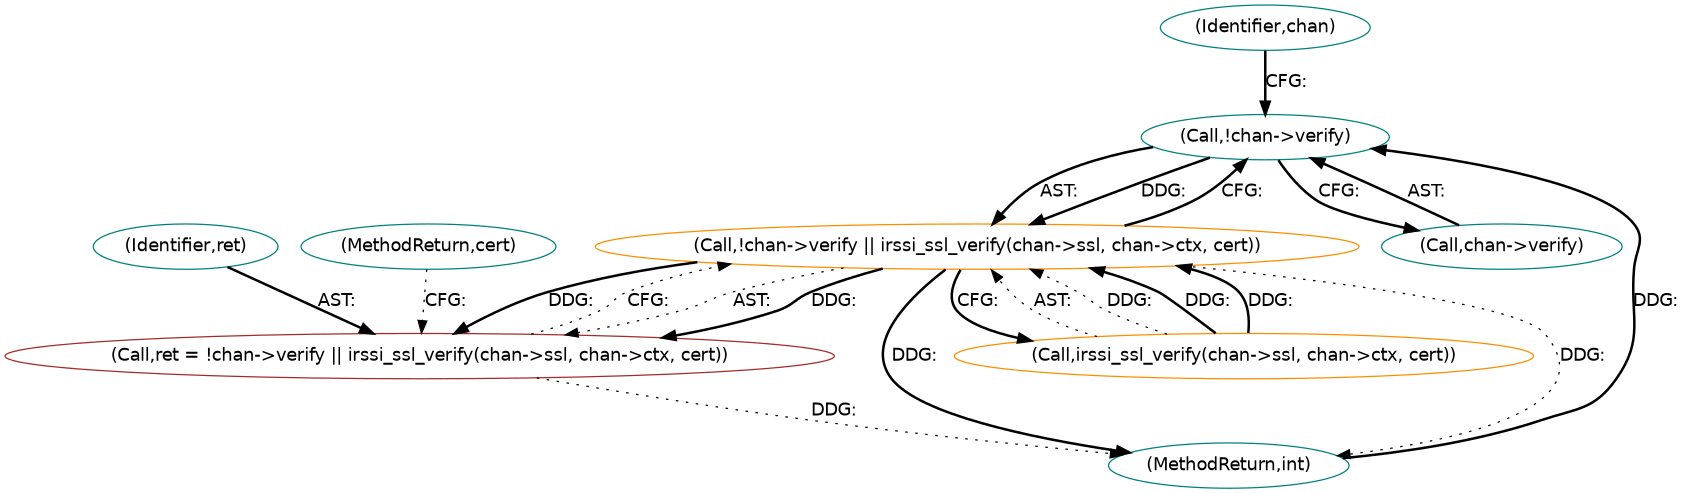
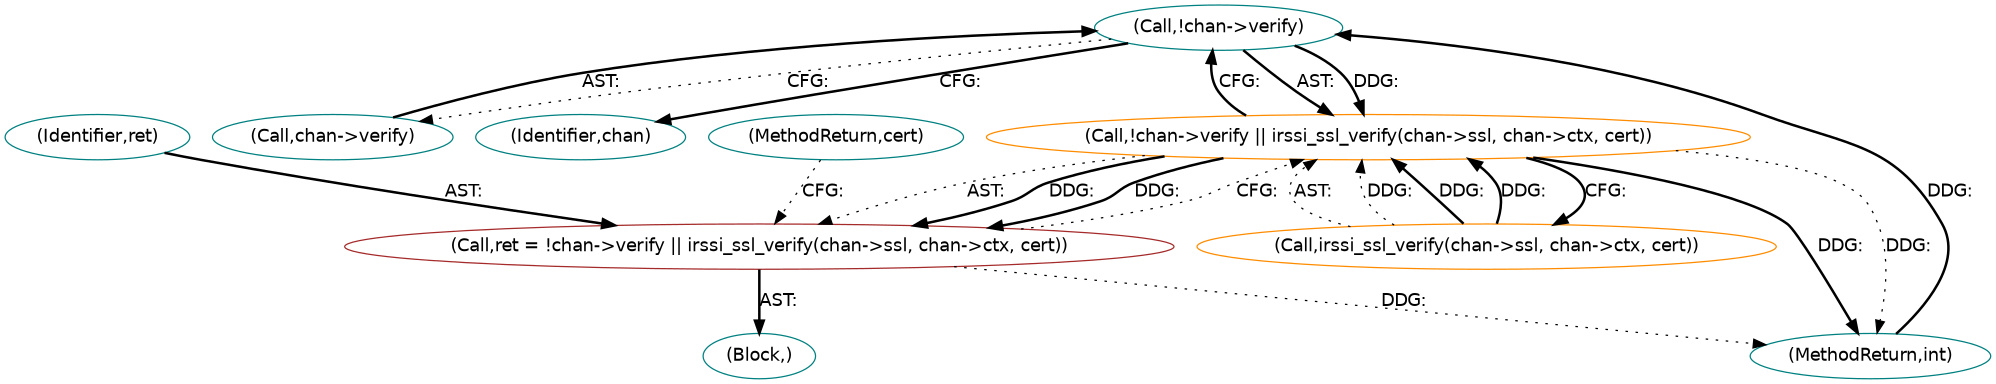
edge "(Identifier,chan)" -> "(Call,!chan->verify)": reversed
edge "(Call,!chan->verify)" -> "(Call,chan->verify)": style bold -> dotted
node "(Block,)": added
